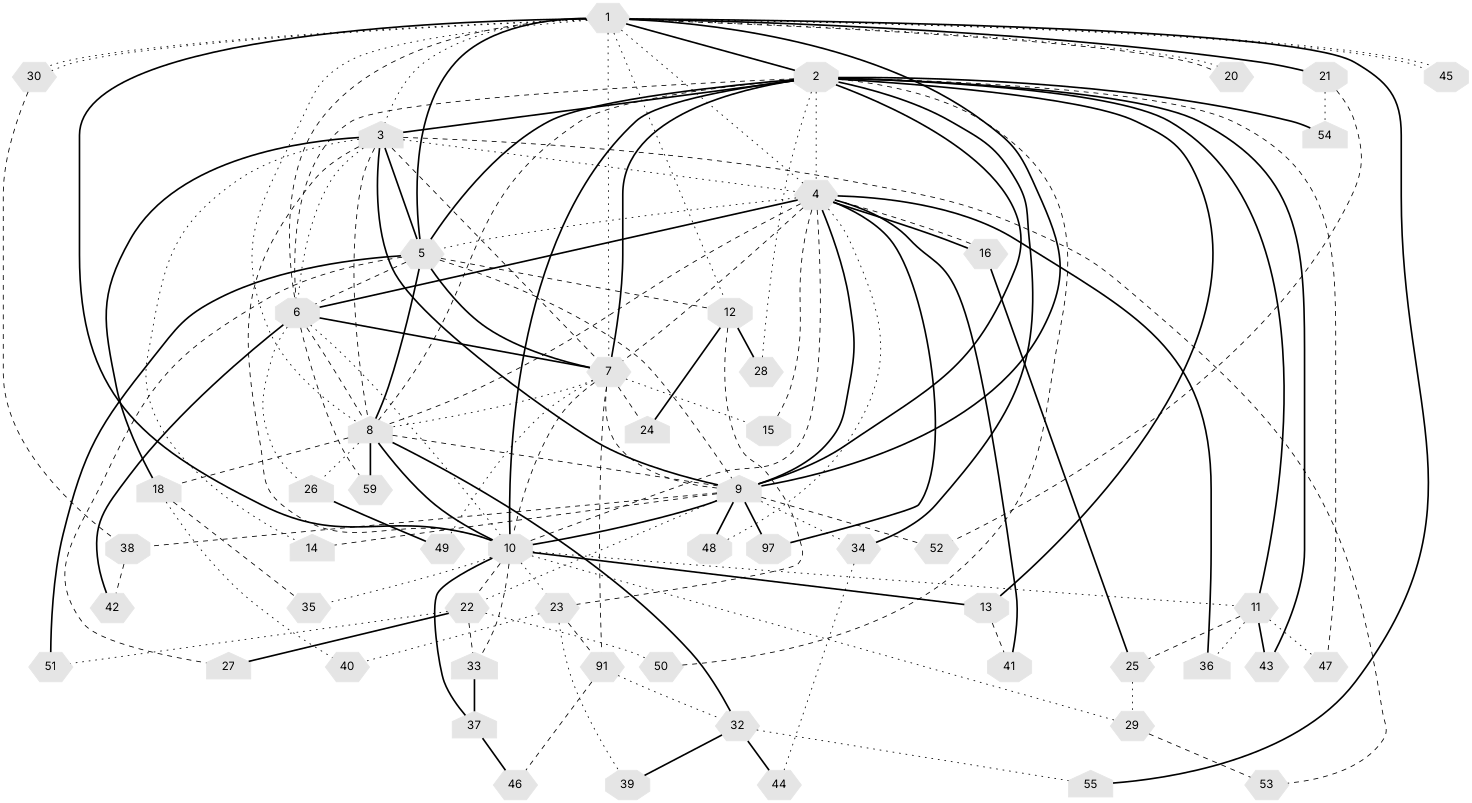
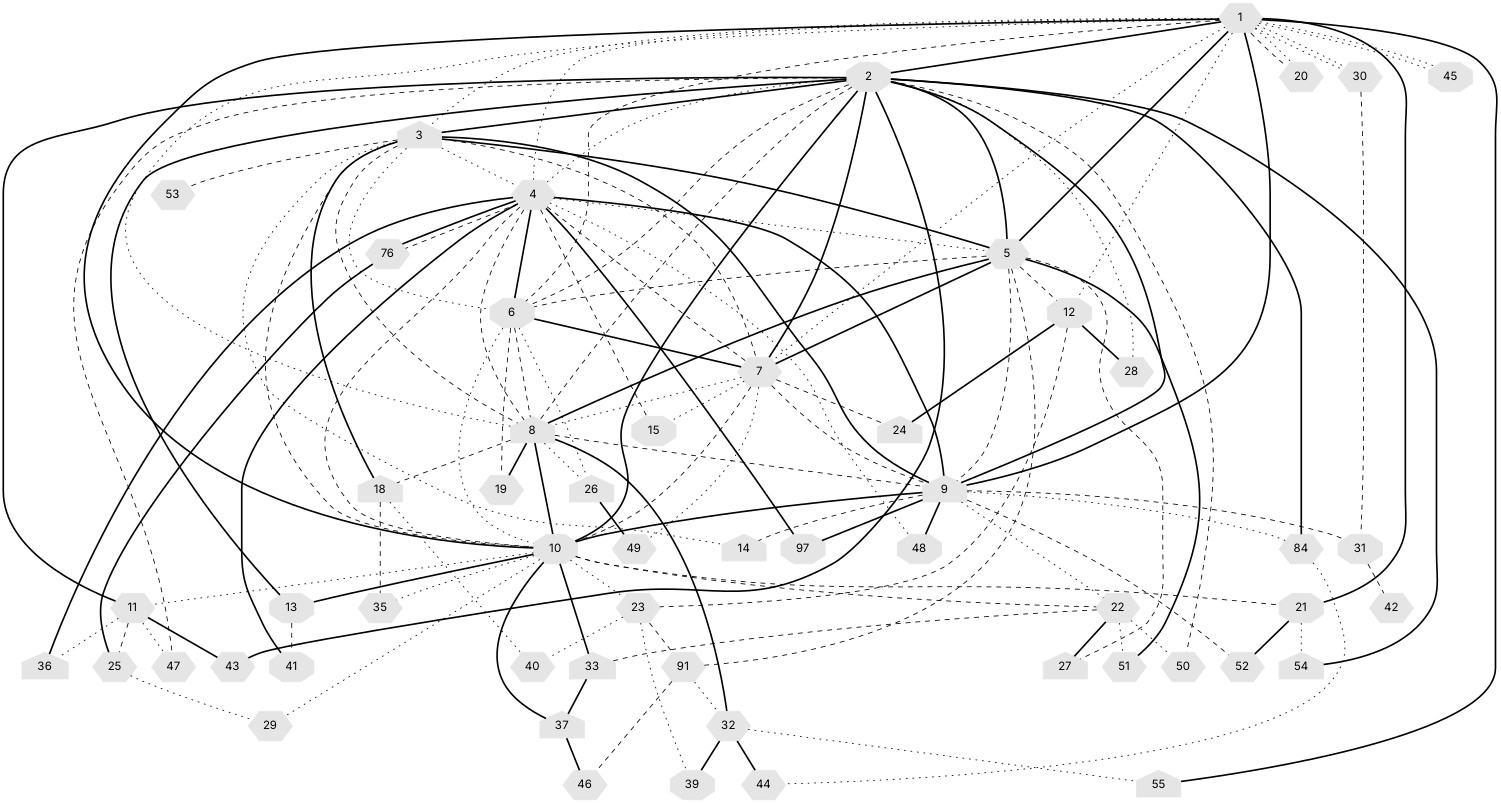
node "16": label "16" -> "76"
edge "21" -- "52": style dashed -> bold
edge "6" -- "42": removed
node "59": label "59" -> "19"
edge "7" -- "91": now "5" -- "91"
node "38": label "38" -> "31"
node "34": label "34" -> "84"
edge "10" -- "21": added
edge "10" -- "33": style dashed -> bold
edge "29" -- "53": removed
